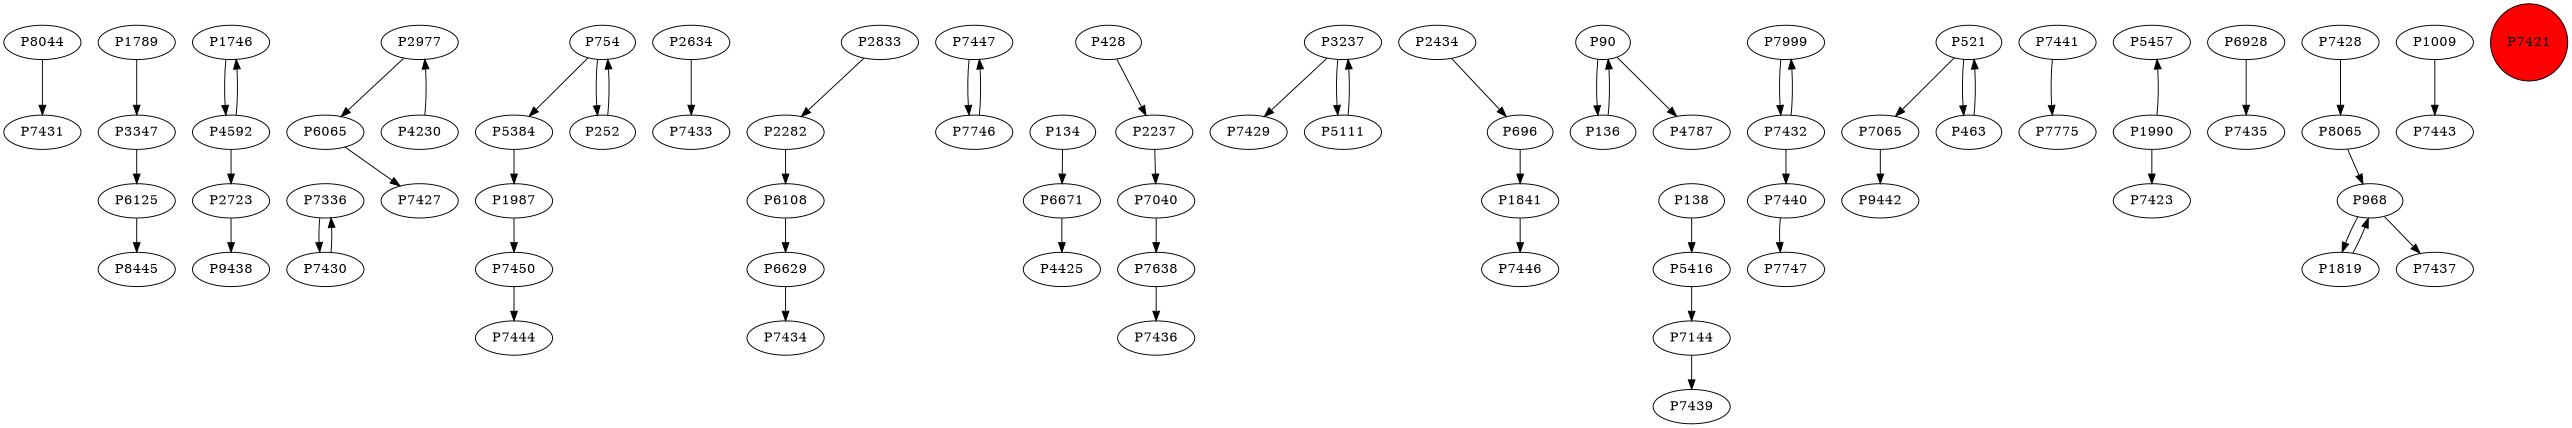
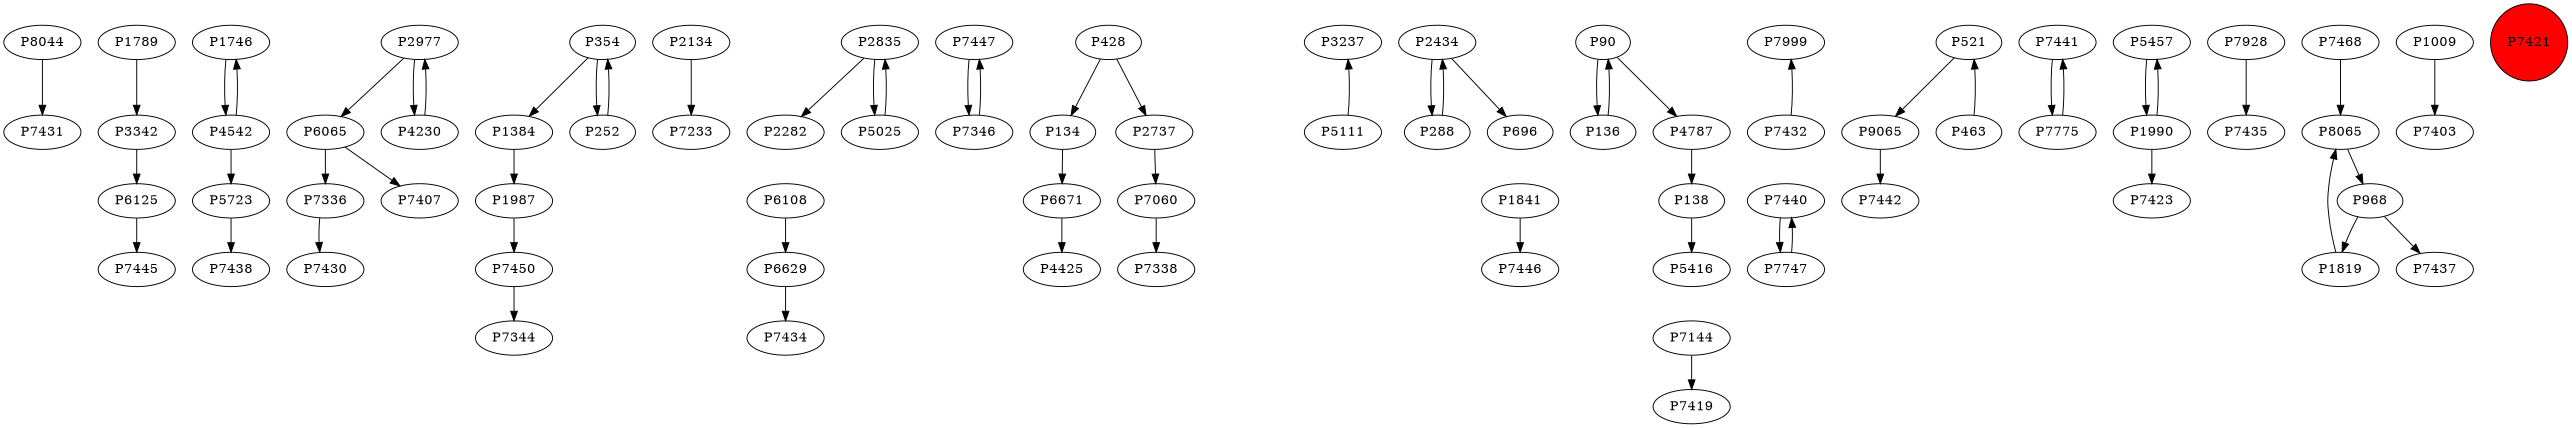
node "P754": label "P754" -> "P354"
node "P2634": label "P2634" -> "P2134"
node "P2833": label "P2833" -> "P2835"
node "P6928": label "P6928" -> "P7928"
node "P7428": label "P7428" -> "P7468"
edge "P2977" -> "P4230": added
edge "P3237" -> "P5111": removed
edge "P7999" -> "P7432": removed
edge "P5457" -> "P1990": added
edge "P428" -> "P134": added
edge "P521" -> "P463": removed
edge "P7775" -> "P7441": added
node "P3347": label "P3347" -> "P3342"
node "P4592": label "P4592" -> "P4542"
node "P5384": label "P5384" -> "P1384"
node "P7433": label "P7433" -> "P7233"
node "P5025": added
node "P7746": label "P7746" -> "P7346"
node "P2237": label "P2237" -> "P2737"
node "P7429": removed
node "P288": added
node "P7065": label "P7065" -> "P9065"
node "P7443": label "P7443" -> "P7403"
edge "P2282" -> "P6108": removed
edge "P696" -> "P1841": removed
edge "P4787" -> "P138": added
edge "P7432" -> "P7440": now "P7747" -> "P7440"
node "P2723": label "P2723" -> "P5723"
node "P7427": label "P7427" -> "P7407"
node "P7040": label "P7040" -> "P7060"
node "P9442": label "P9442" -> "P7442"
edge "P7430" -> "P7336": now "P6065" -> "P7336"
edge "P1819" -> "P968": now "P1819" -> "P8065"
node "P8445": label "P8445" -> "P7445"
node "P9438": label "P9438" -> "P7438"
node "P7638": label "P7638" -> "P7338"
edge "P5416" -> "P7144": removed
node "P7444": label "P7444" -> "P7344"
node "P7436": removed
node "P7439": label "P7439" -> "P7419"
